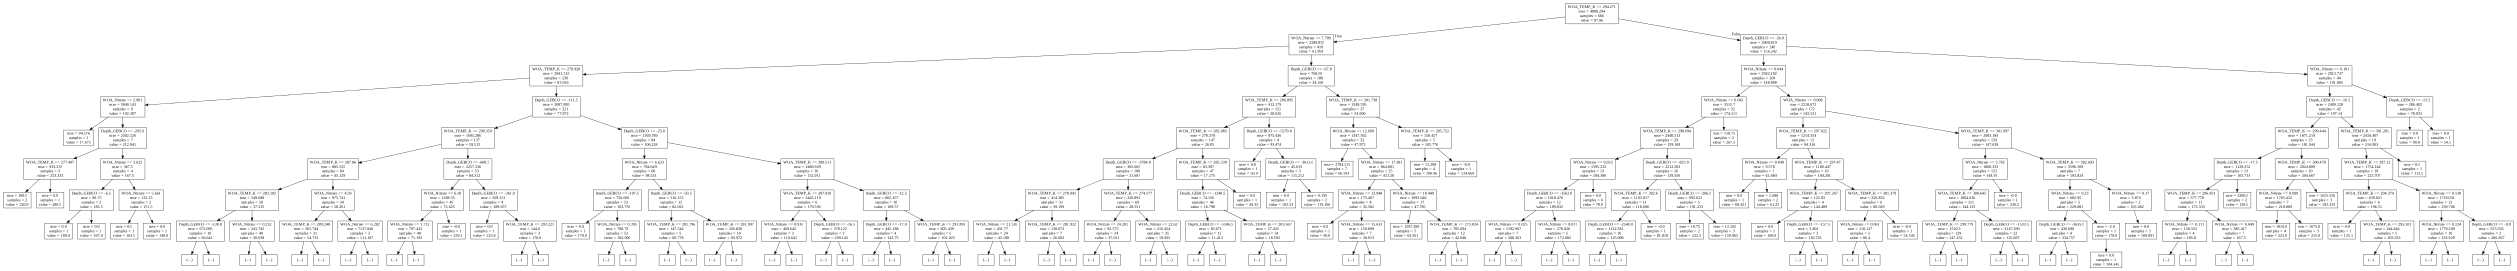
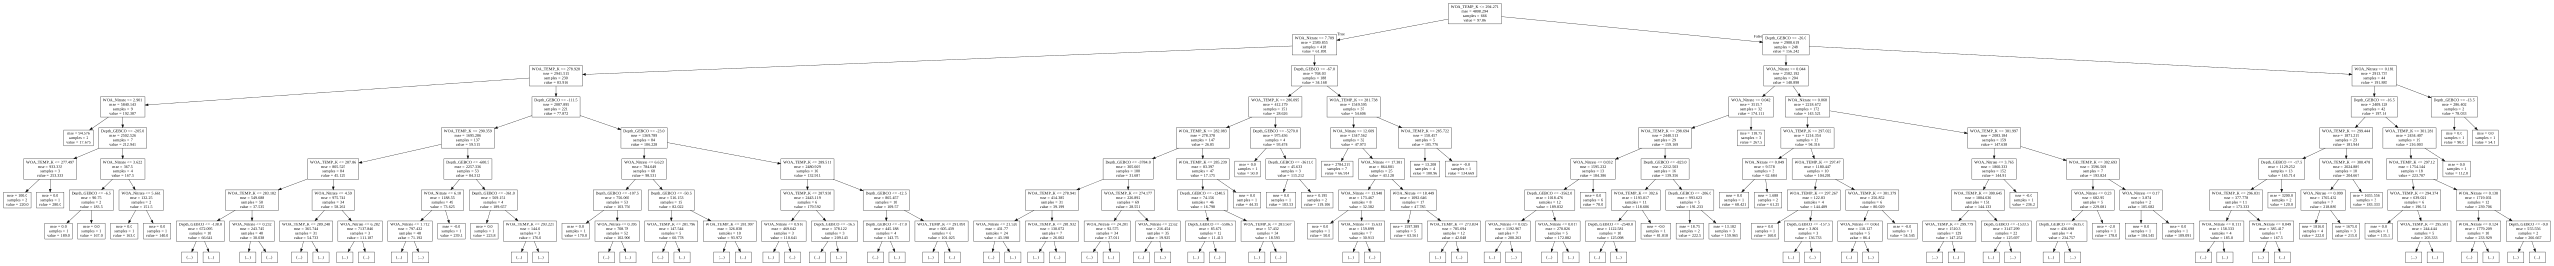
edge "mse = -2.0 samples = 1 value = 178.0" -> "mse = 0.0 samples = 1 value = 104.545": now "WOA_Nitrate <= 0.17 mse = 3.874 samples = 2 value = 105.682" -> "mse = 0.0 samples = 1 value = 104.545"
